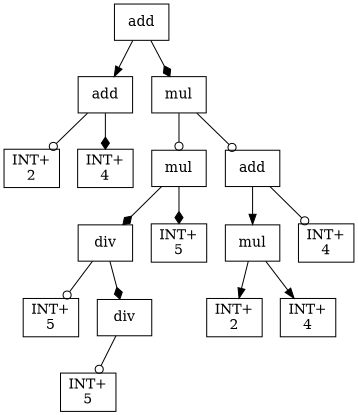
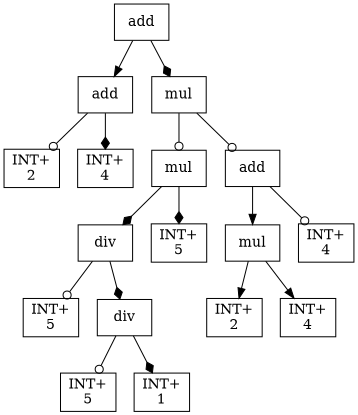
node "INT+ 1": added
